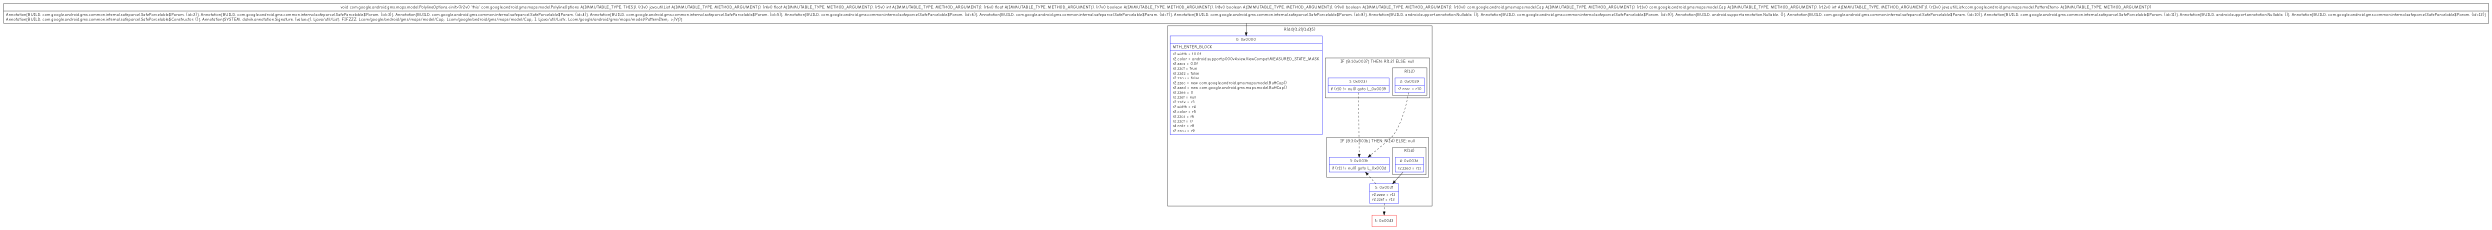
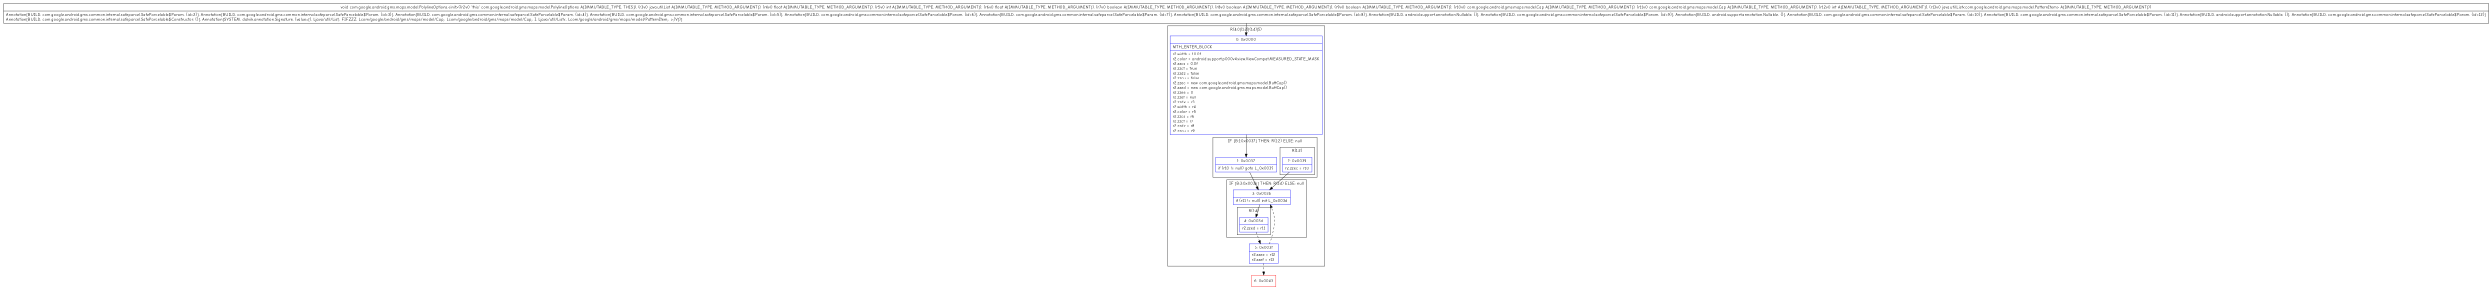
edge "1: 0x0037" -> "3: 0x003b": style dashed -> solid
node "0: 0x0000": text "r4.zzdz = r8" -> "r2.zzdz = r8"
edge "2: 0x0039" -> "3: 0x003b": style dashed -> solid
edge "0: 0x0000" -> "1: 0x0037": added
node "3: 0x003b": text "if (r11 != null) goto L_0x003d" -> "if (r11 != null) init L_0x003d"
edge "4: 0x003d" -> "5: 0x003f": style solid -> dashed
edge "3: 0x003b" -> "4: 0x003d": added
